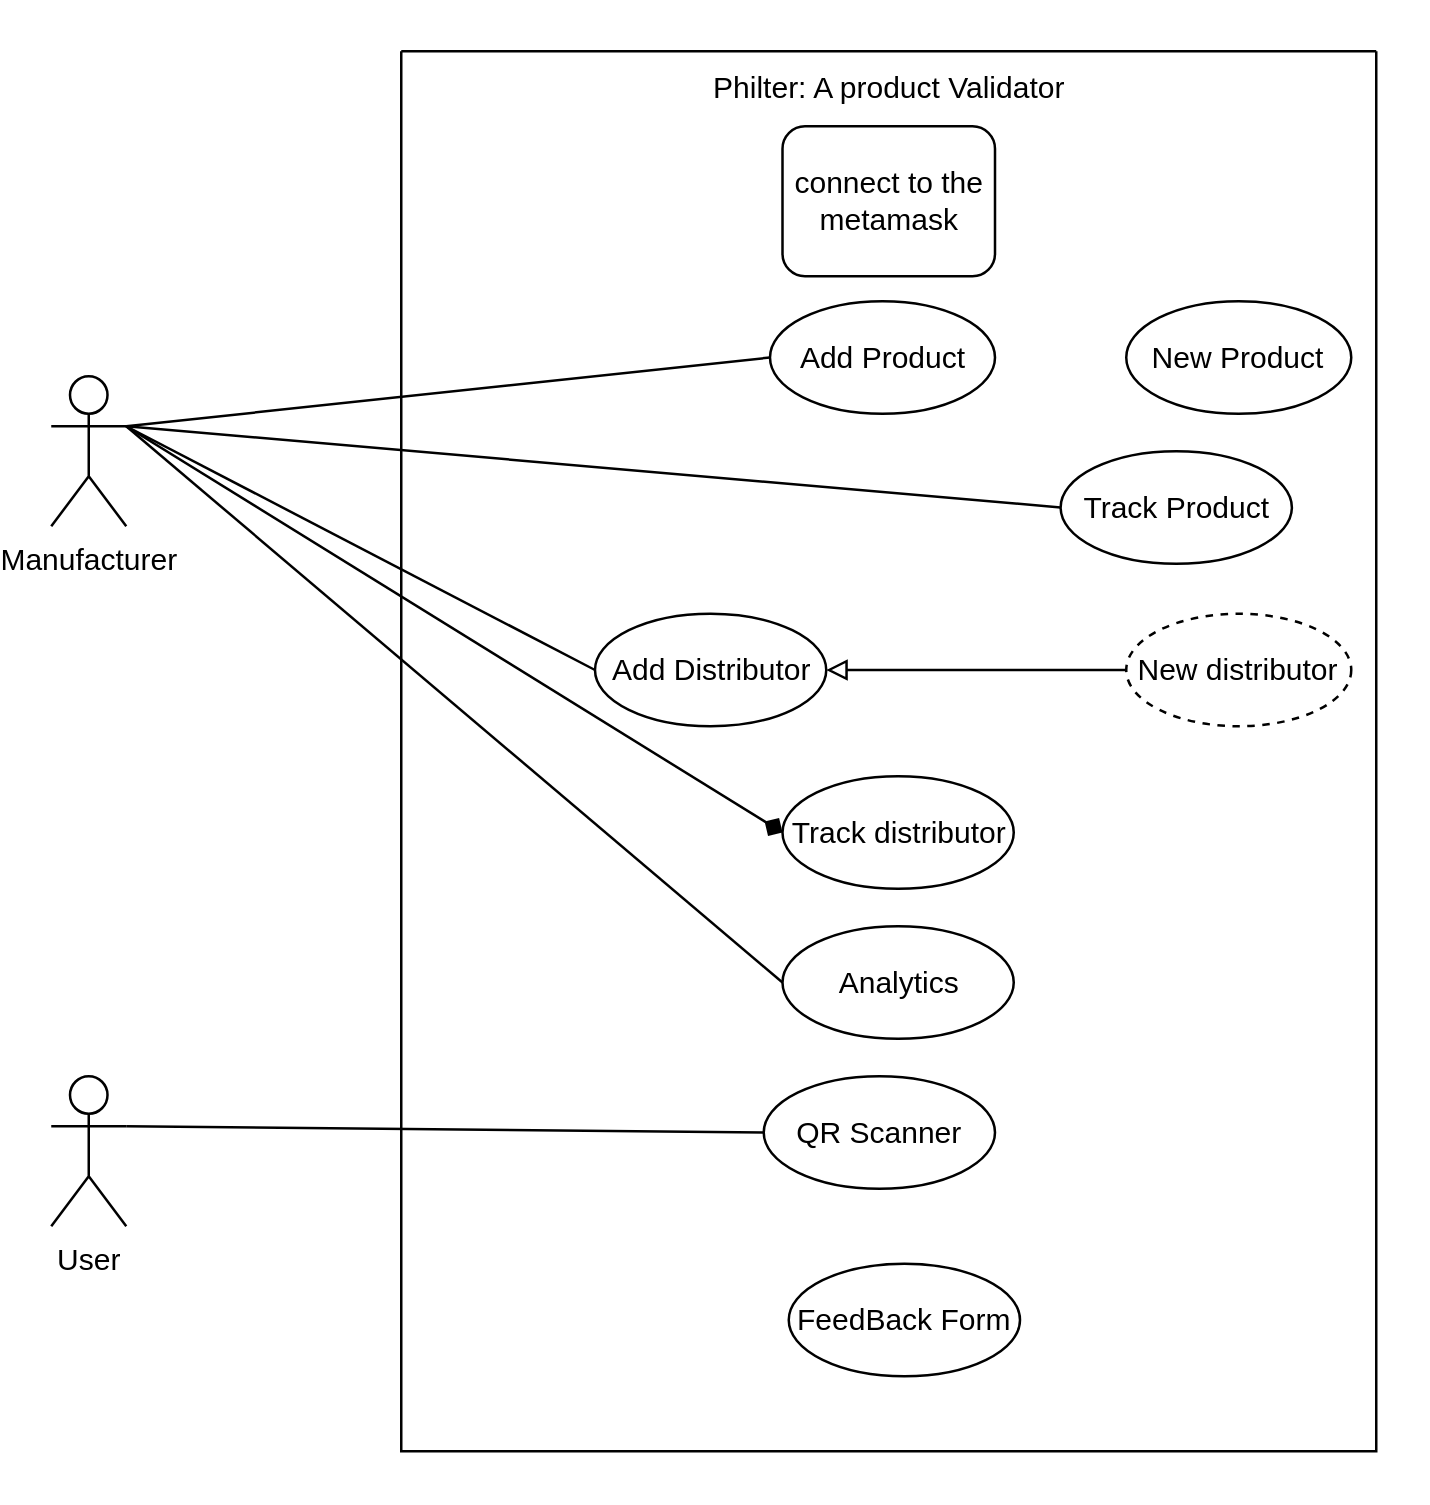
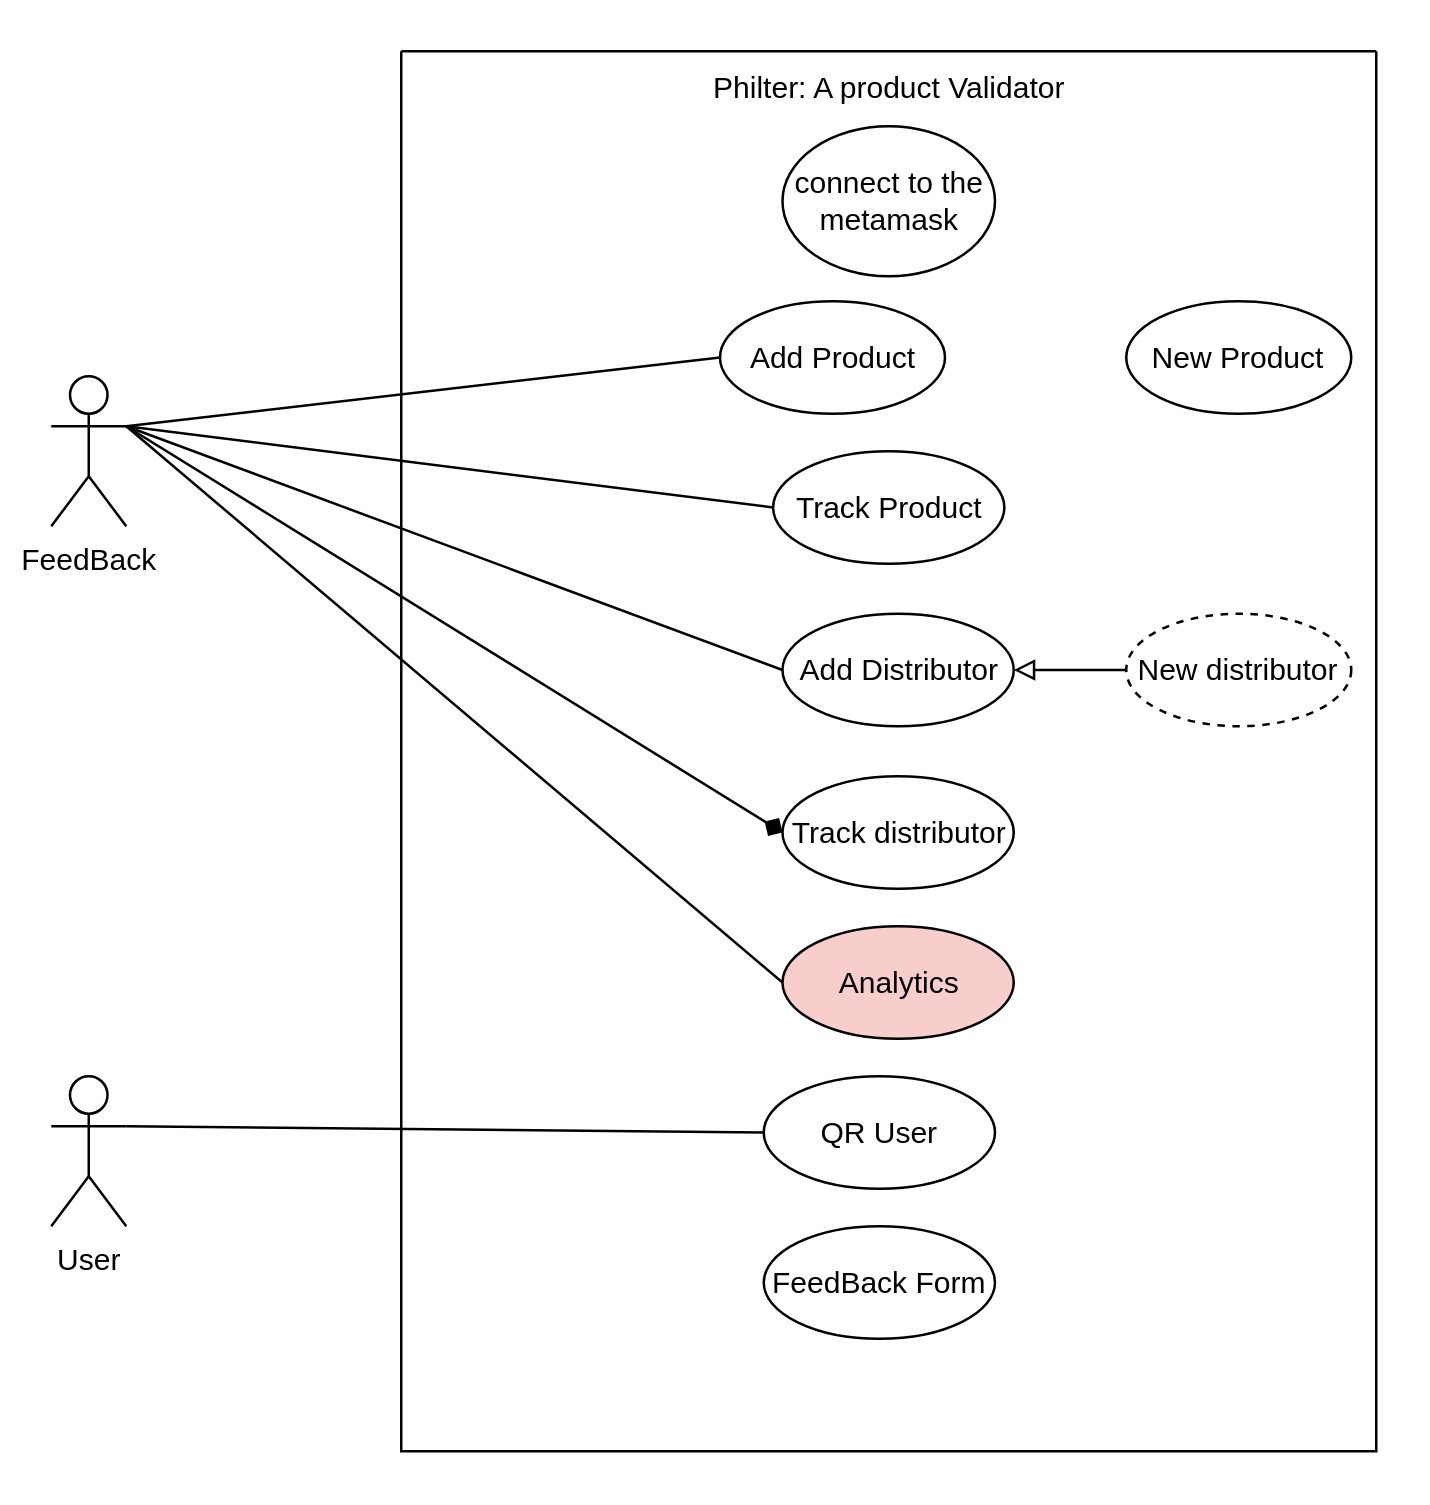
node "connect to the metamask": shape rounded rectangle -> ellipse
node "Add Product": moved (883, 358) -> (833, 358)
node "Track Product": moved (1176, 508) -> (889, 508)
node "Manufacturer": label "Manufacturer" -> "FeedBack"
node "Add Distributor": moved (711, 670) -> (898, 670)
node "Analytics": fillcolor #ffffff -> #f8cecc
node "QR Scanner": label "QR Scanner" -> "QR User"
node "FeedBack Form": moved (904, 1320) -> (879, 1283)
